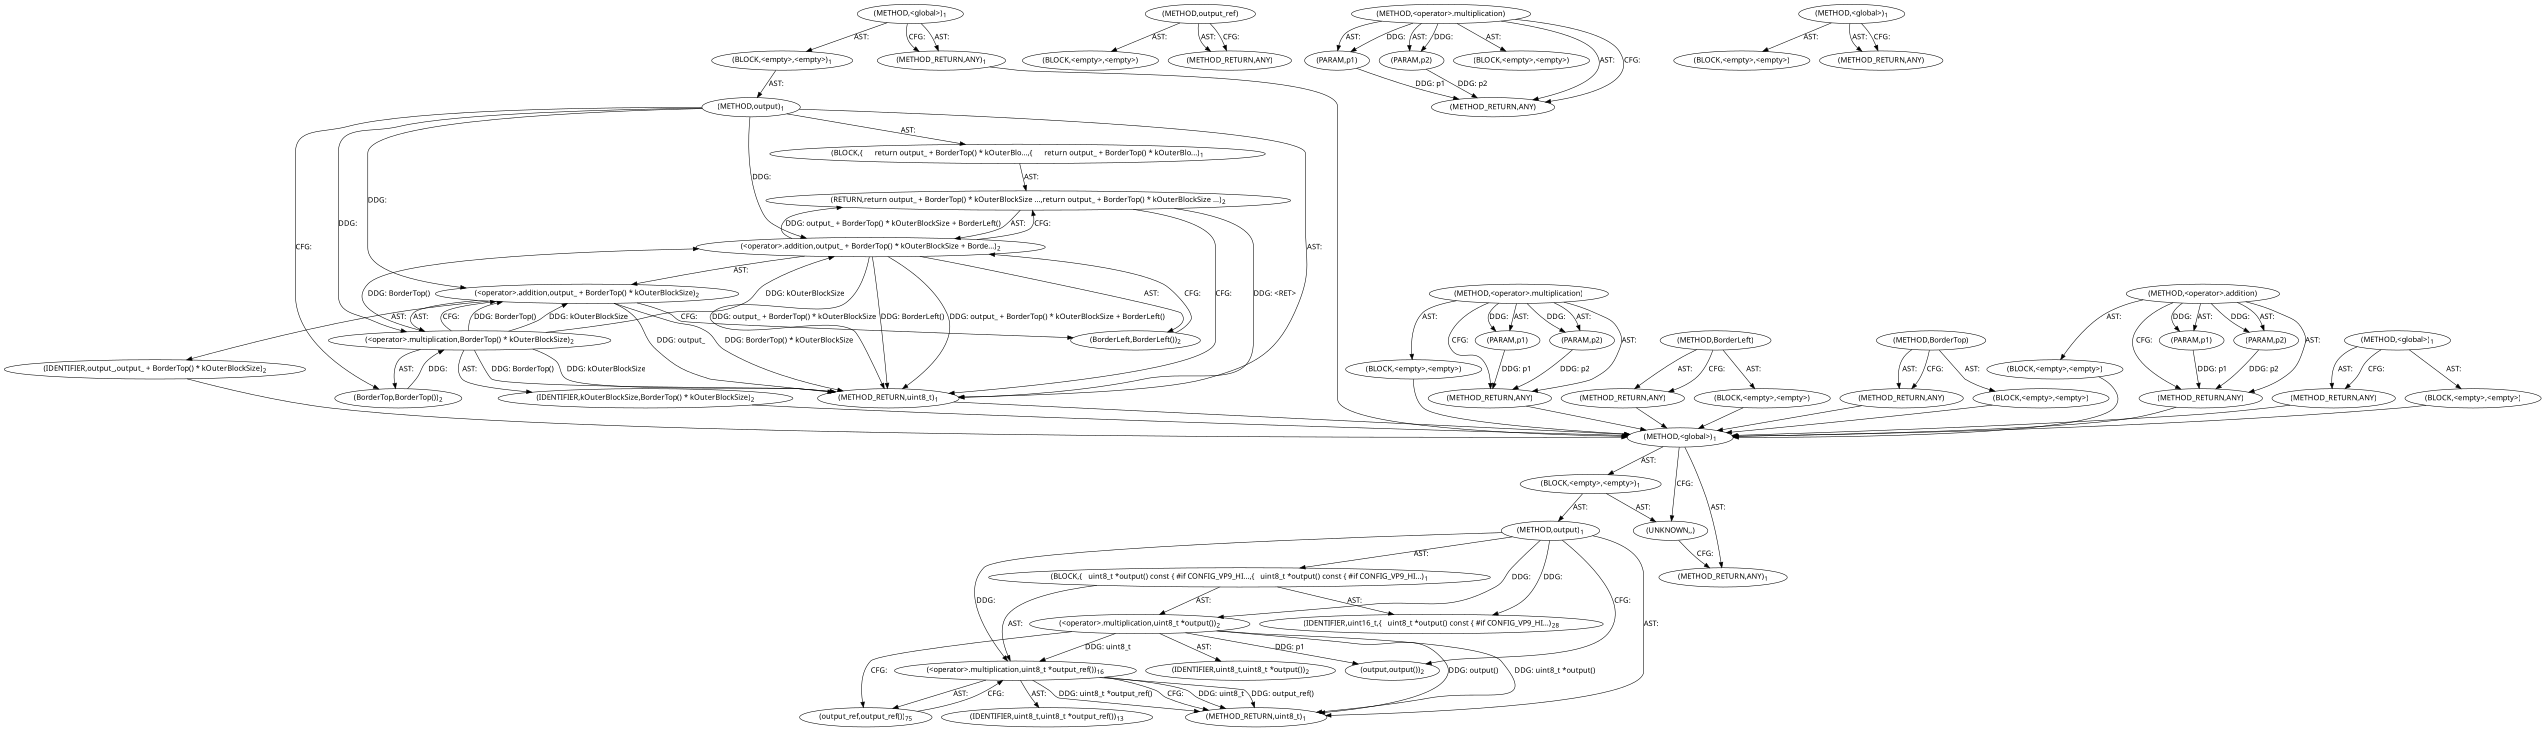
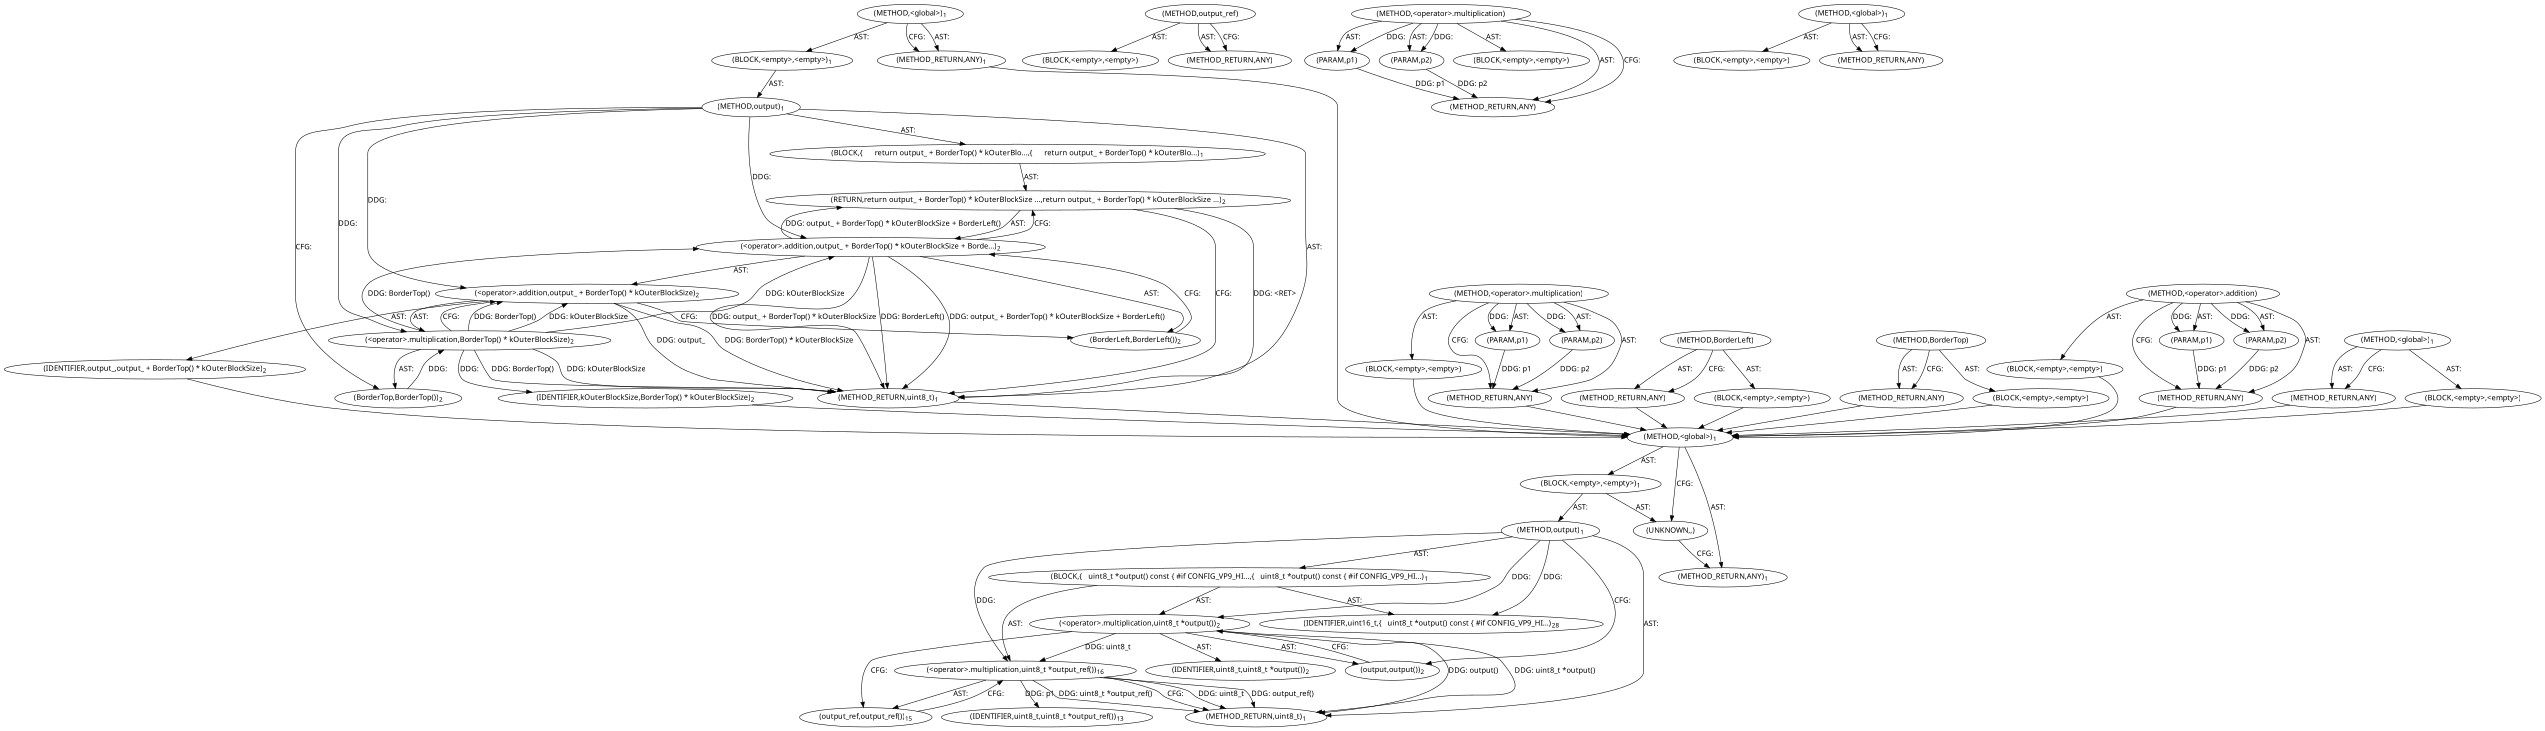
edge "(<operator>.multiplication,BorderTop() * kOuterBlockSize)" -> "(IDENTIFIER,kOuterBlockSize,BorderTop() * kOuterBlockSize)": label "AST: " -> "DDG: "
edge "(output,output())" -> "(<operator>.multiplication,uint8_t *output())": added, label "CFG:"
edge "(<operator>.multiplication,uint8_t *output())" -> "(output,output())": label "DDG: p1" -> "AST: "
edge "(<operator>.multiplication,uint8_t *output_ref())" -> "(IDENTIFIER,uint8_t,uint8_t *output_ref())": label "AST: " -> "DDG: p1"
node "(output_ref,output_ref())": text "75" -> "15"
